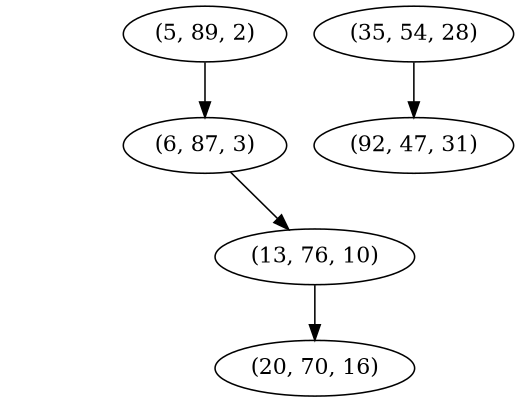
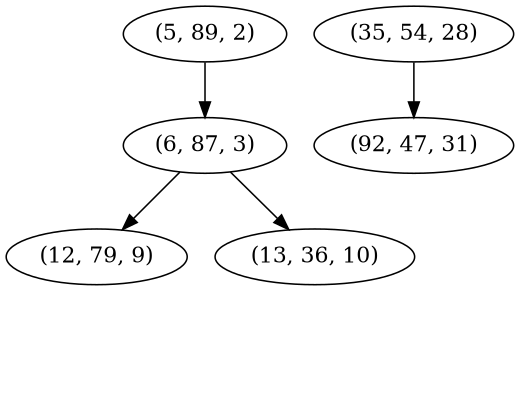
node "(12, 79, 9)": added
node "(13, 76, 10)": label "(13, 76, 10)" -> "(13, 36, 10)"
node "(20, 70, 16)": removed
